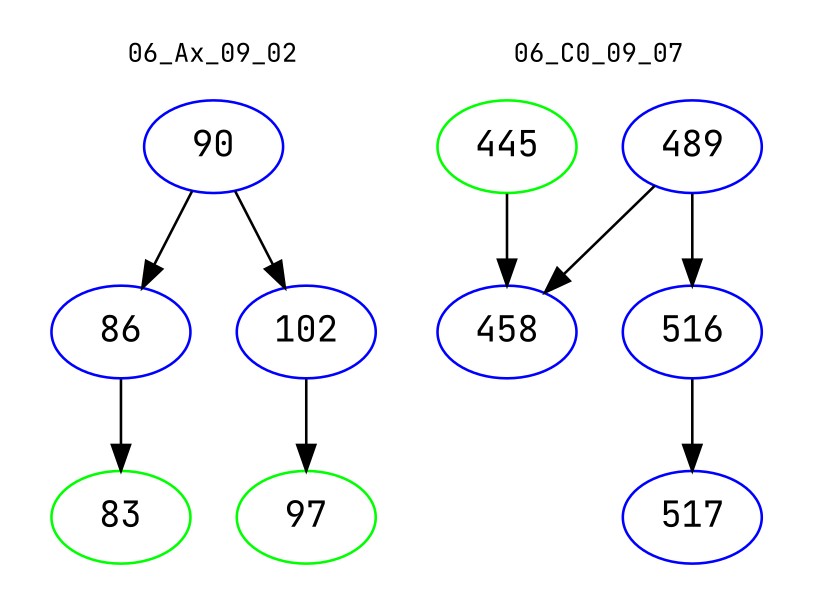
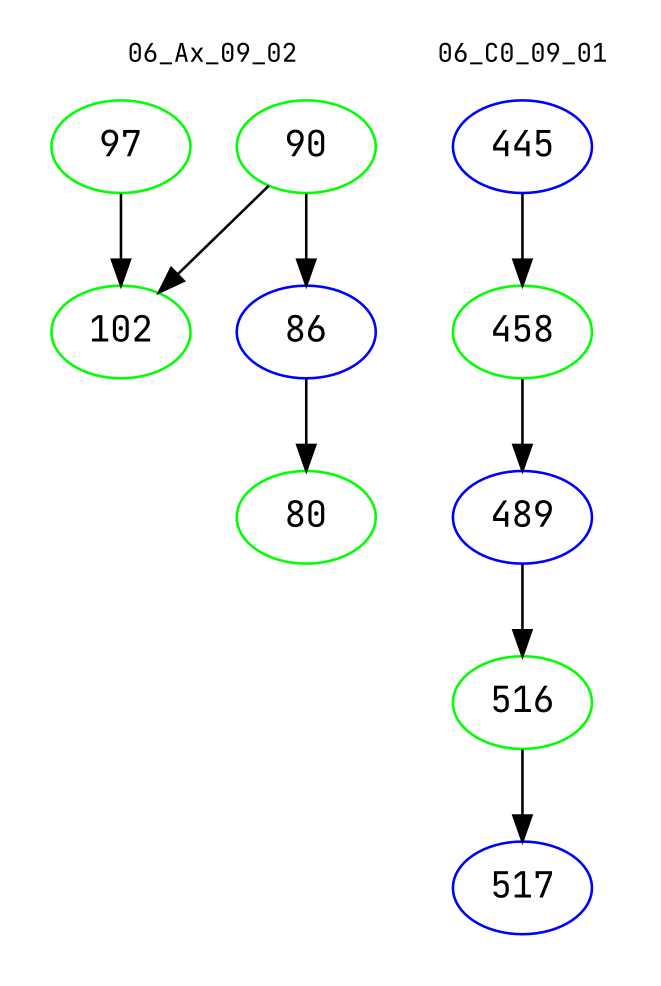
cluster "06_C0_09_07": label "06_C0_09_07" -> "06_C0_09_01"
node "90": color blue -> green
node "445": color green -> blue
edge "489" -> "458": reversed
node "102": color blue -> green
node "458": color blue -> green
node "516": color blue -> green
edge "102" -> "97": reversed
node "83": label "83" -> "80"
